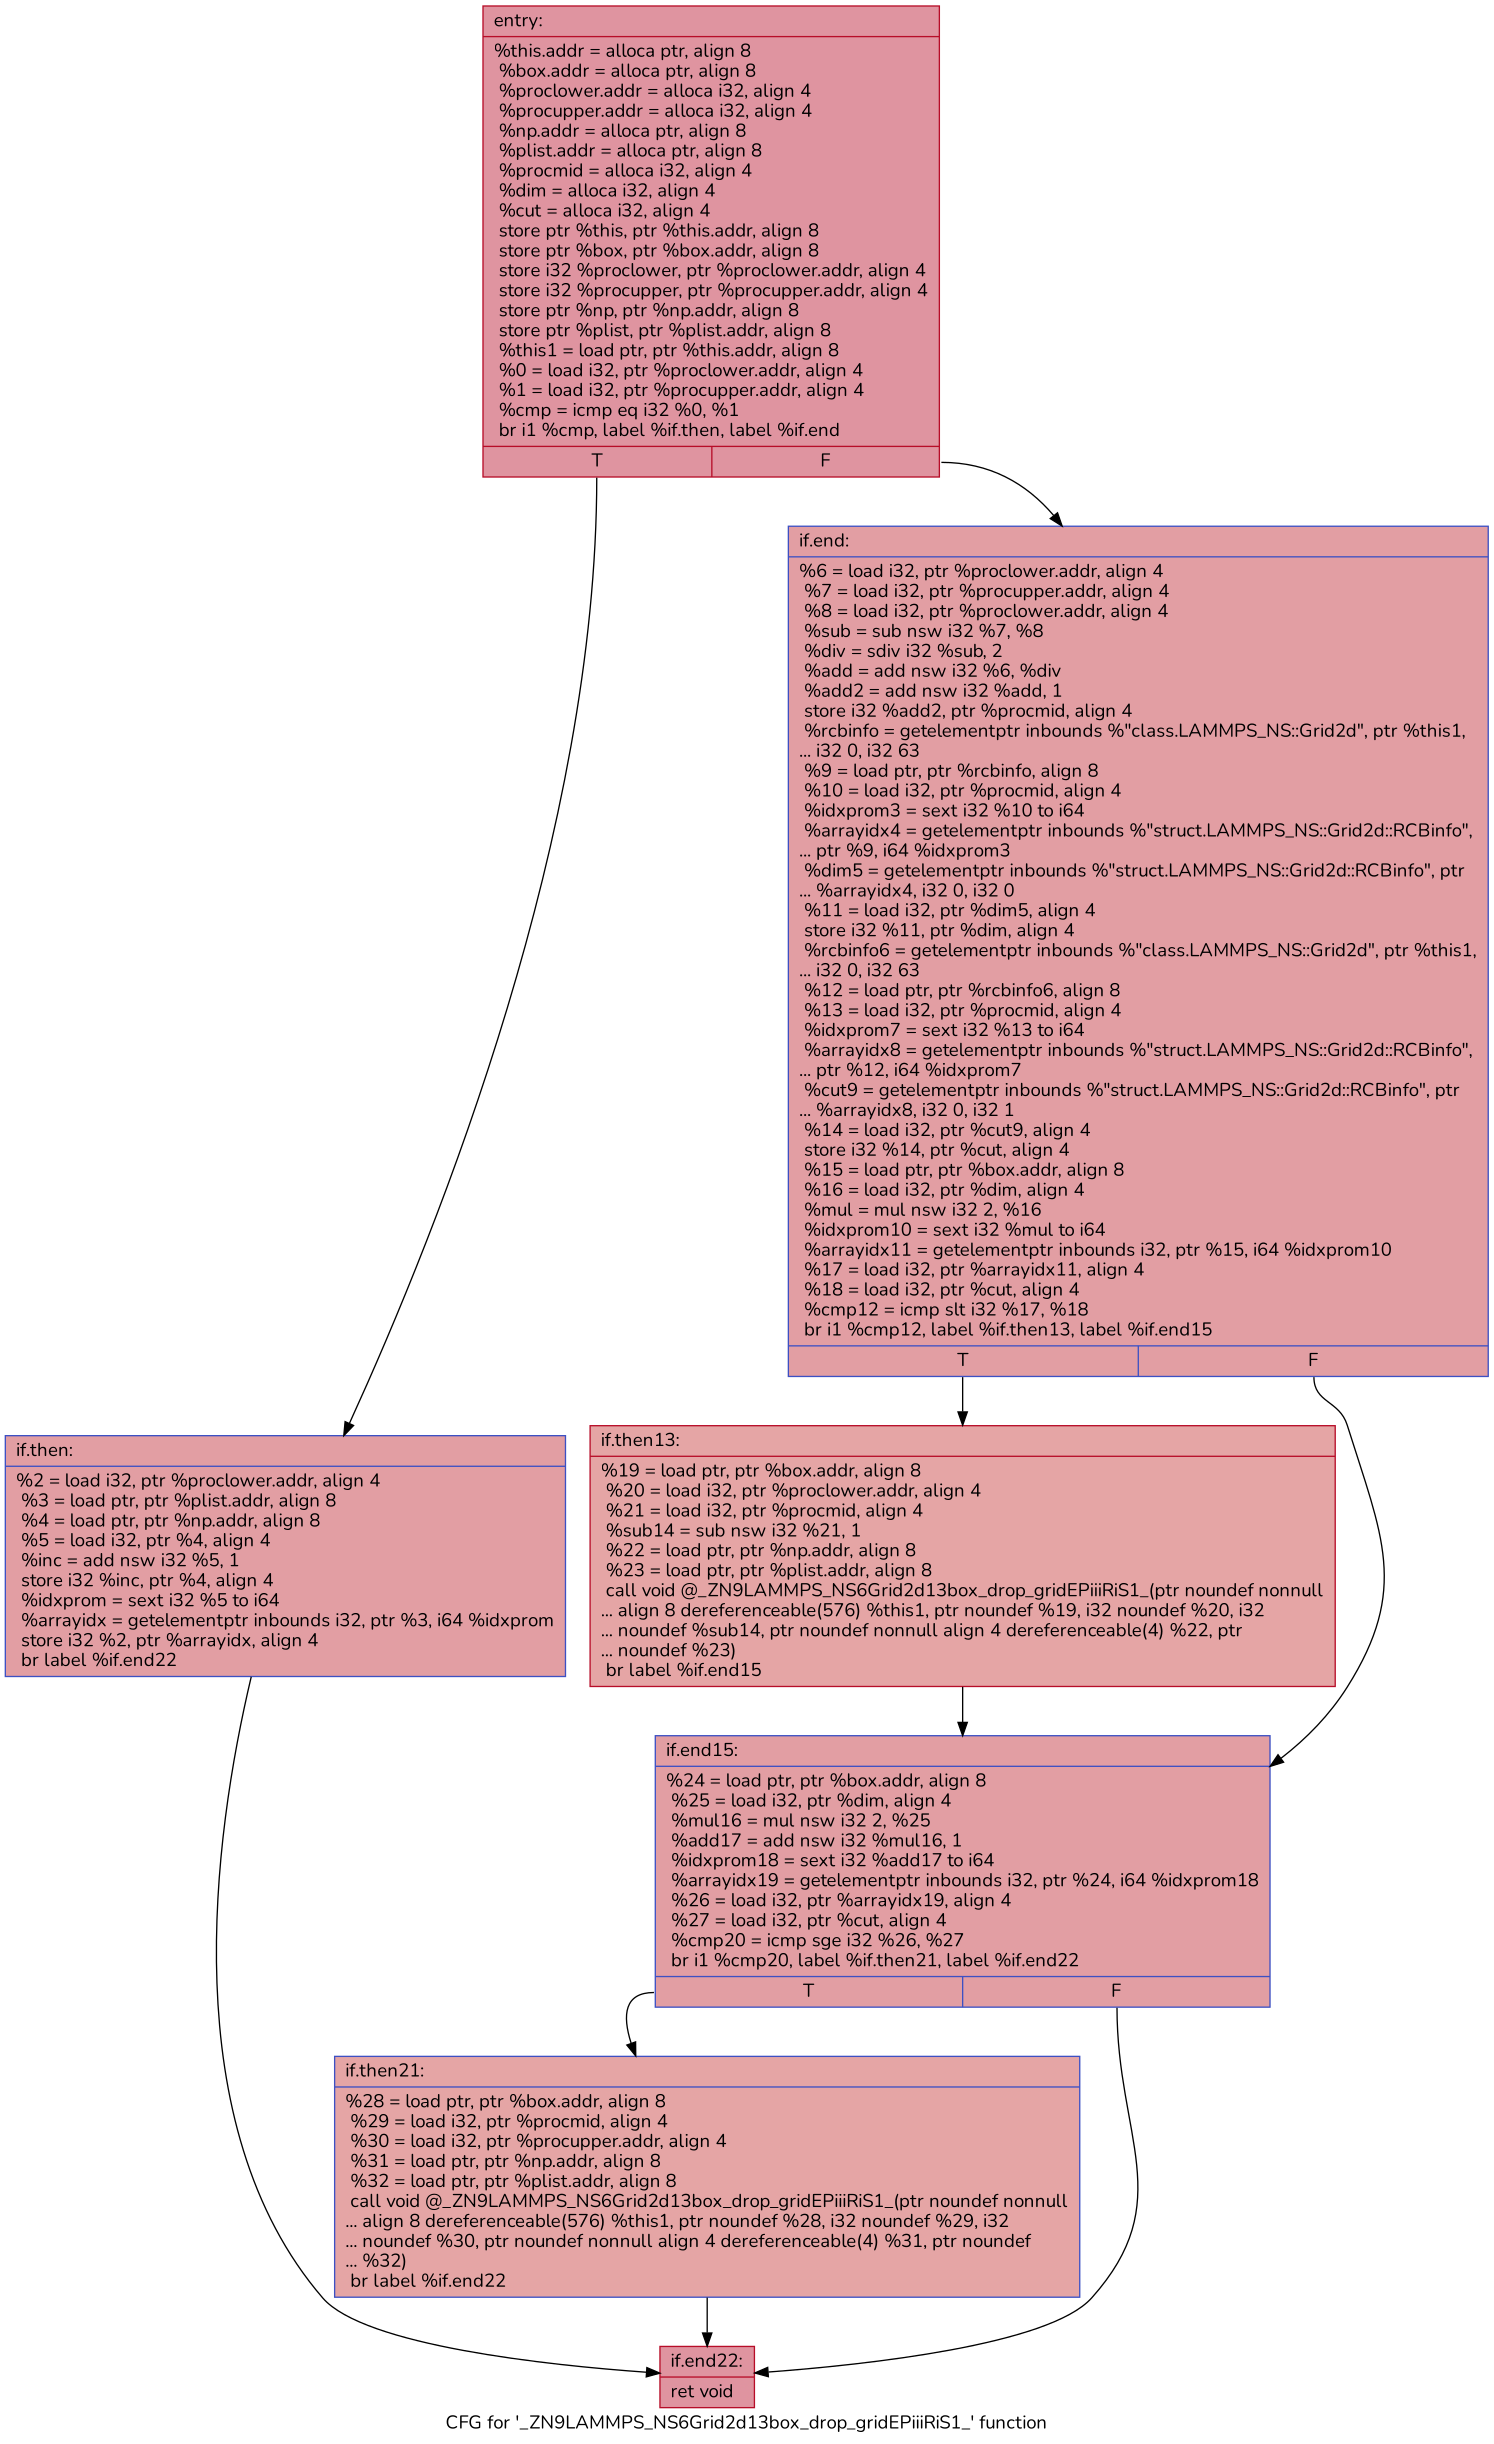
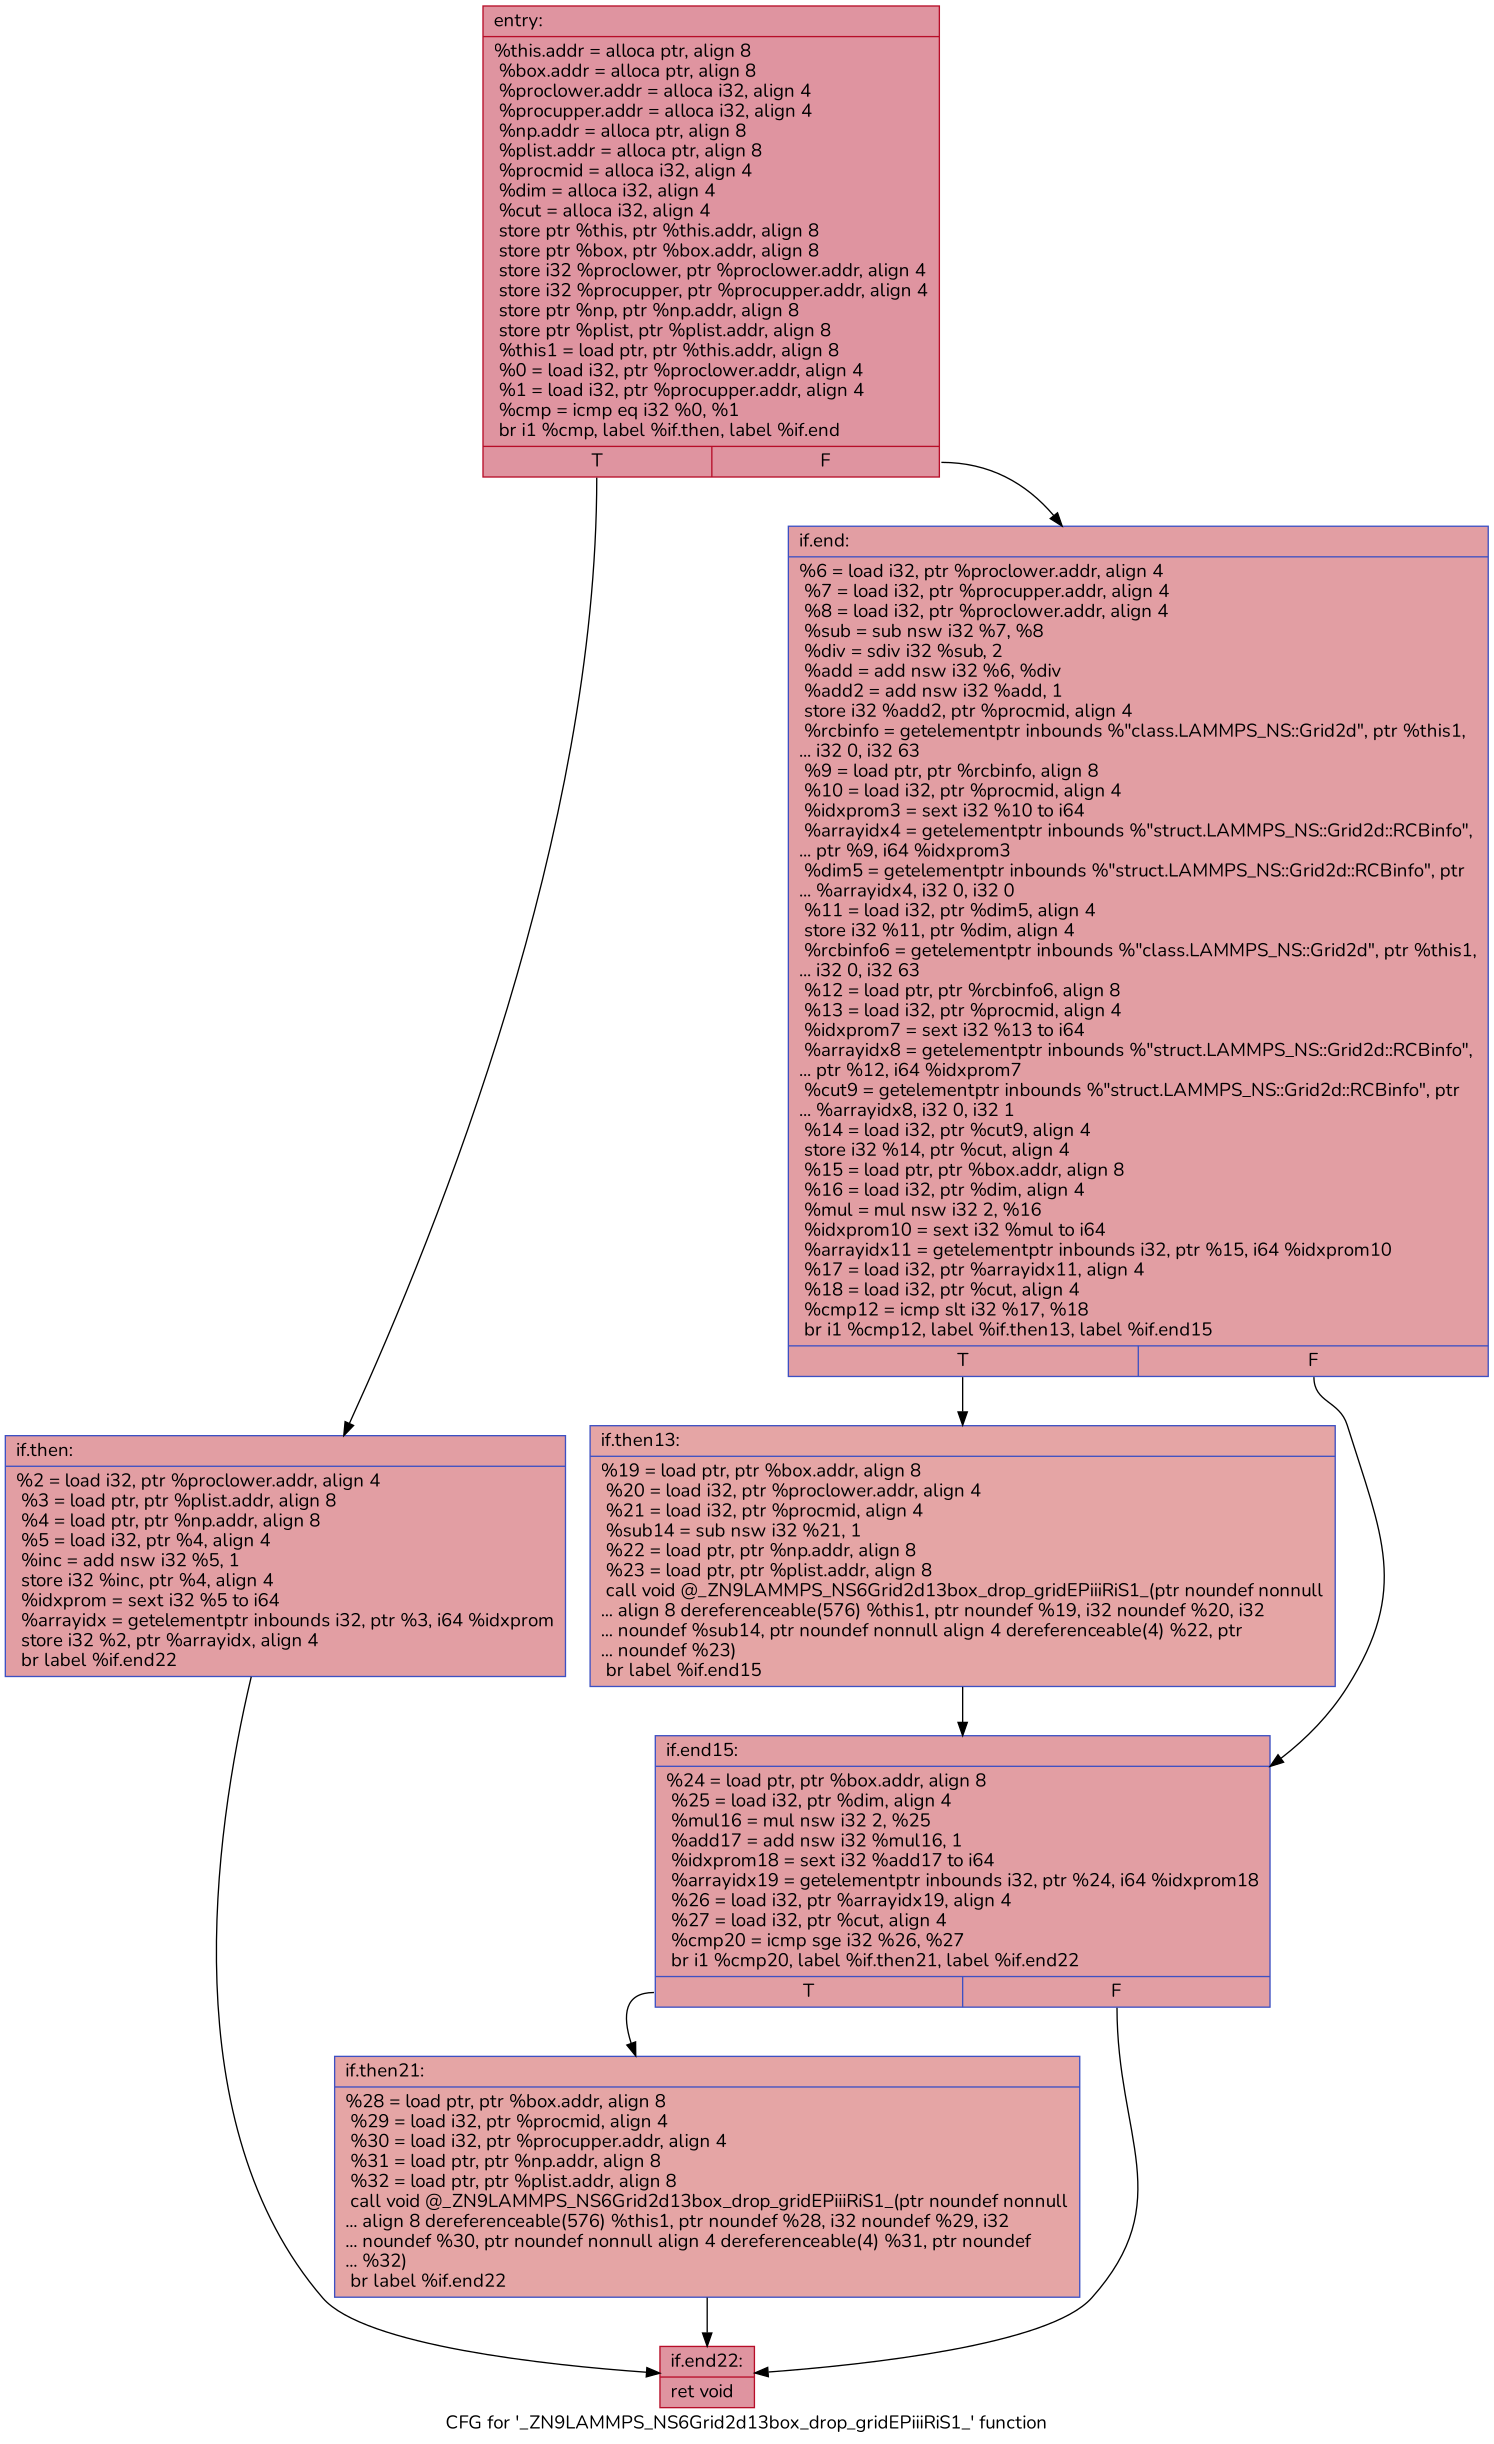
node "if.then13:": color #b70d28ff -> #3d50c3ff
